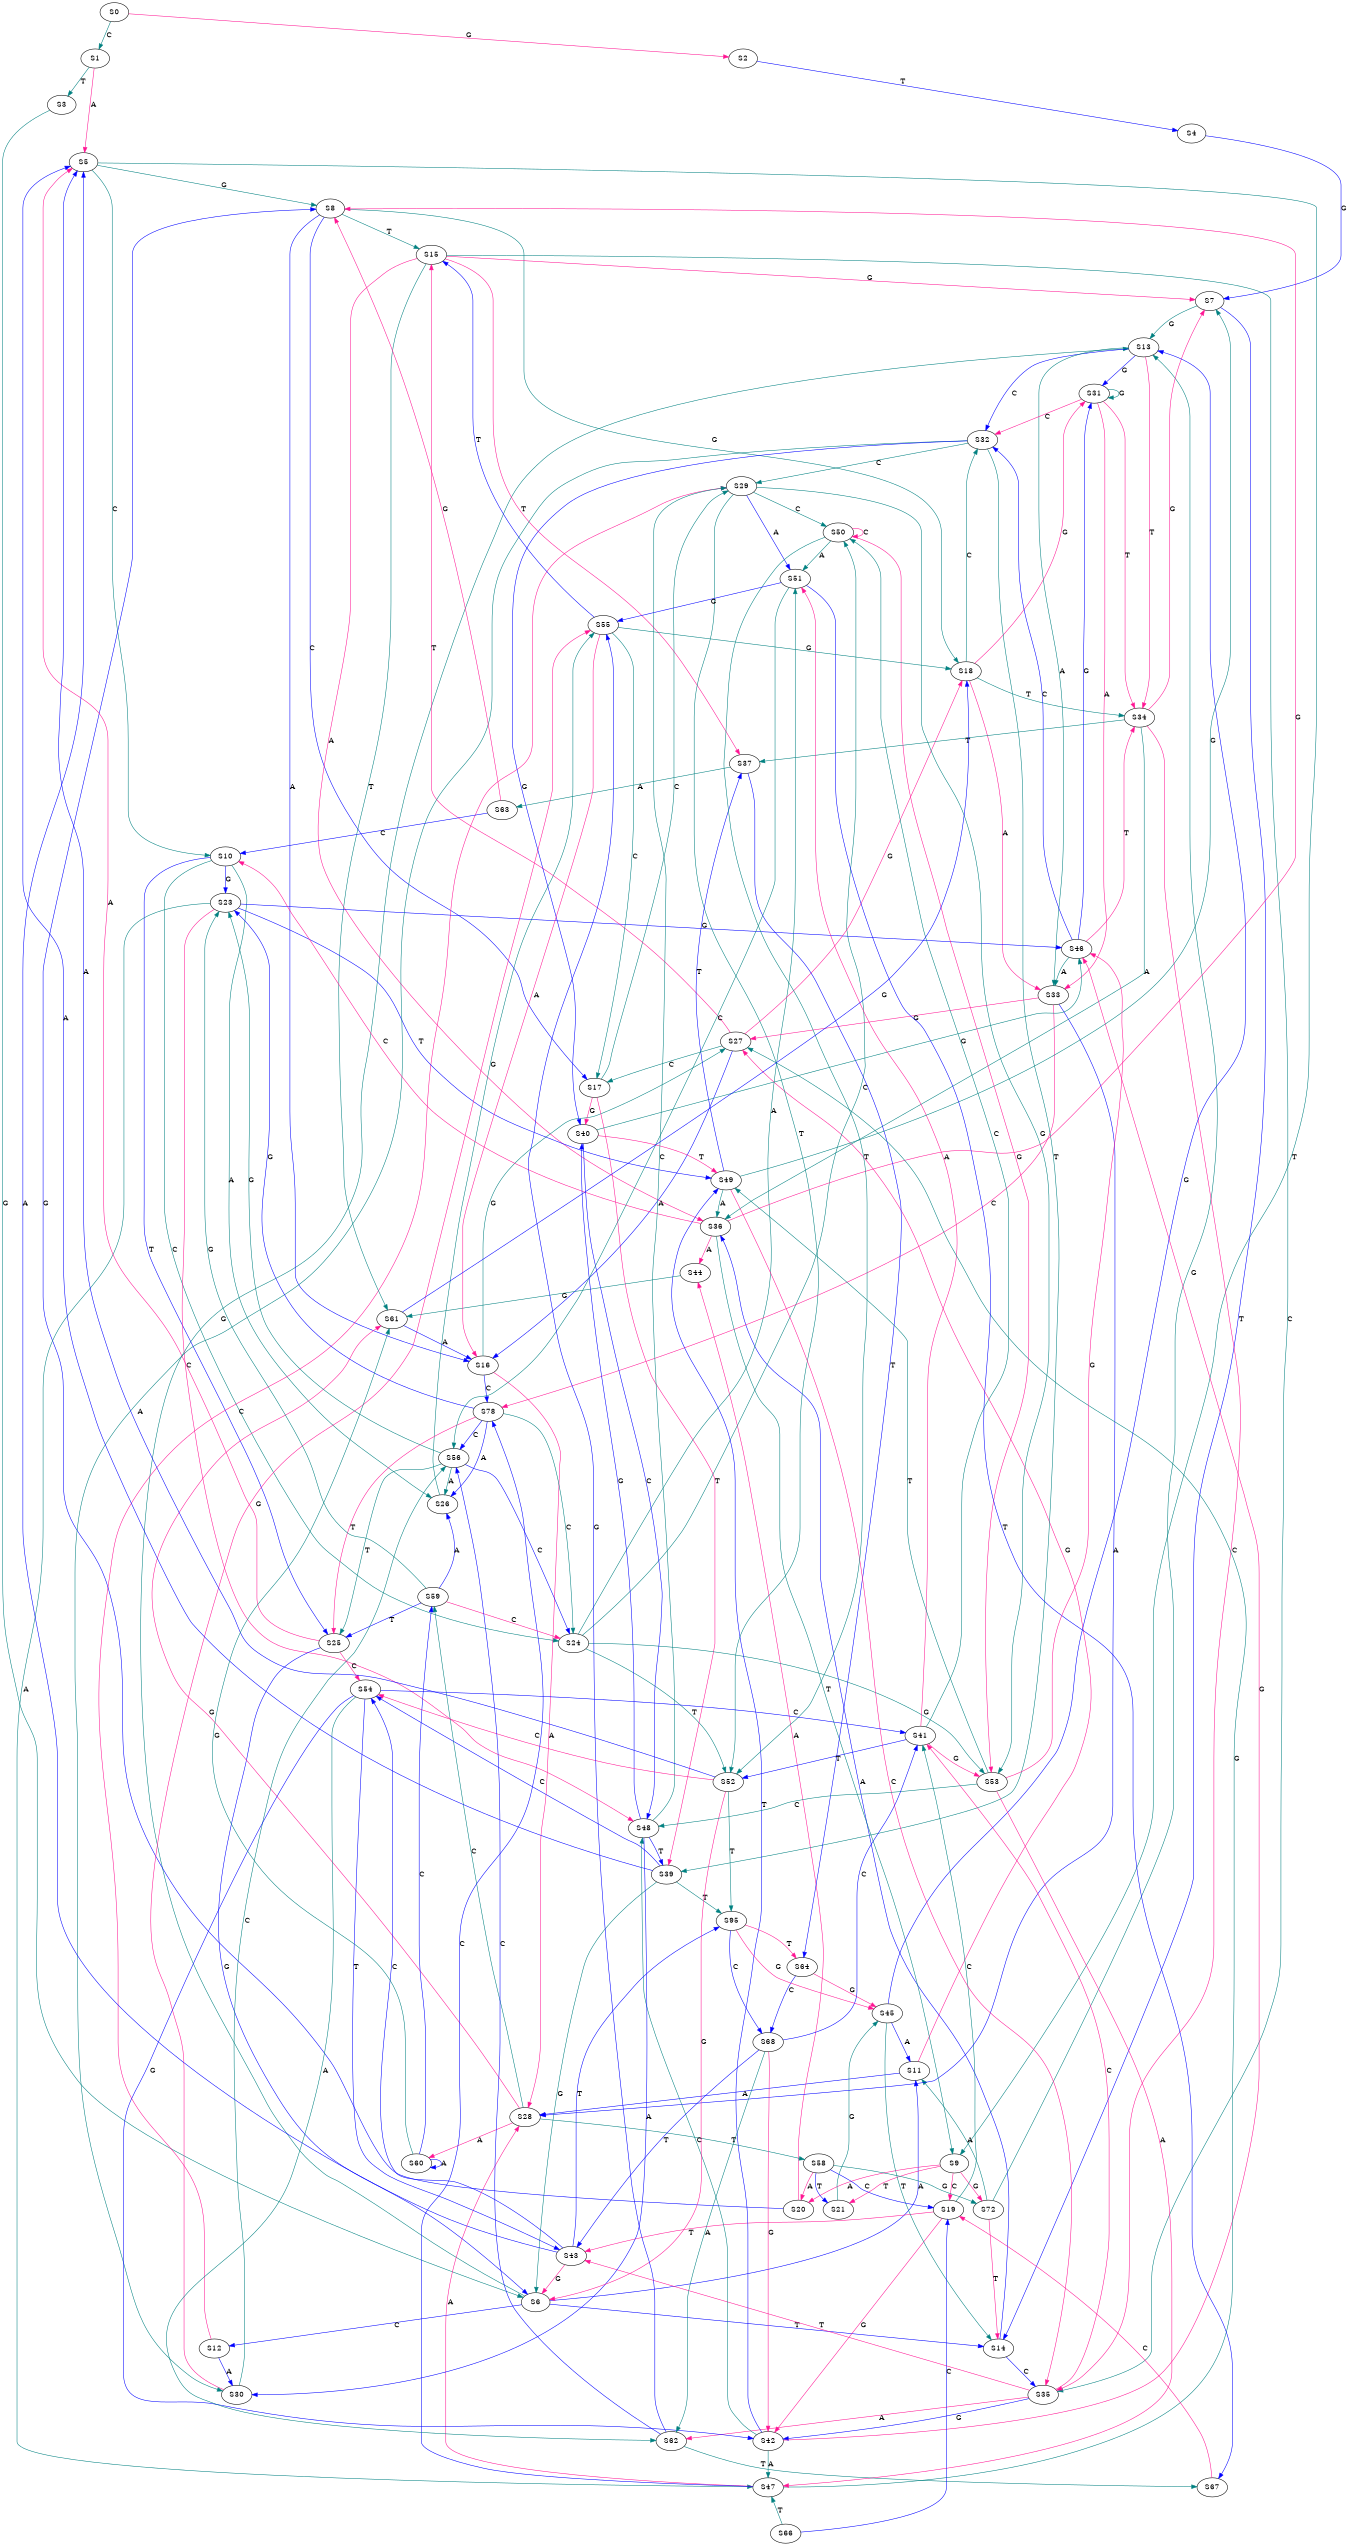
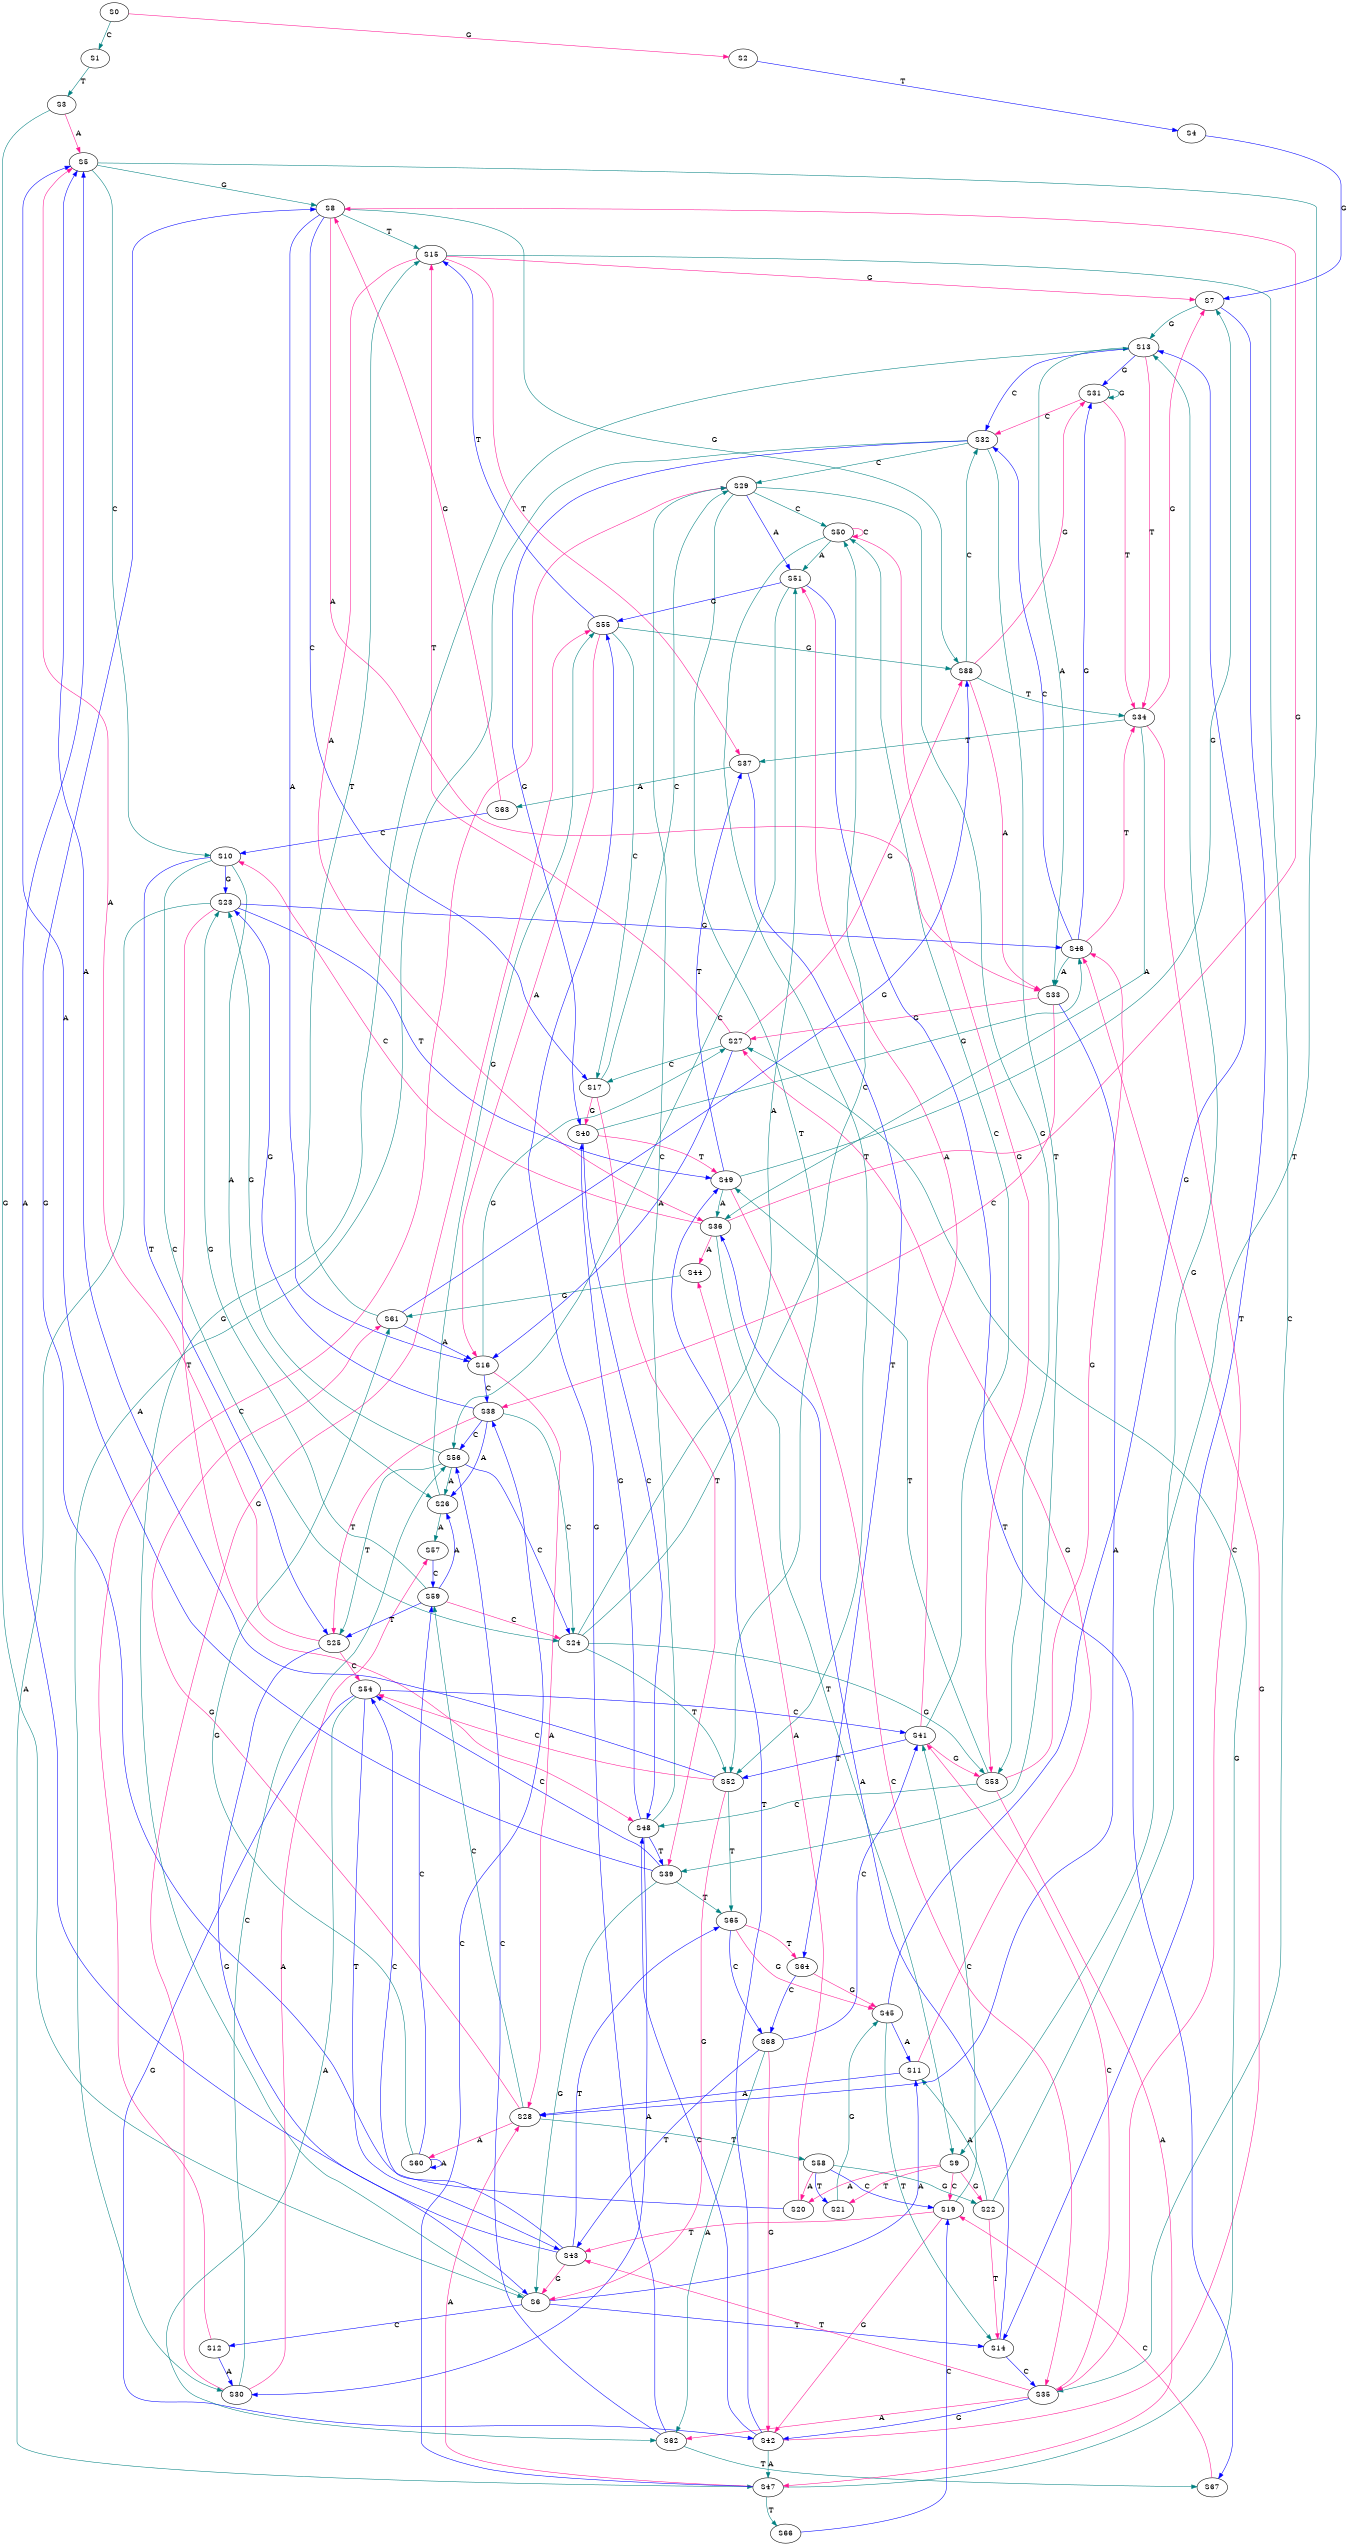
edge "S1" -> "S5": now "S3" -> "S5"
node "S18": label "S18" -> "S88"
edge "S31" -> "S33": now "S8" -> "S33"
edge "S15" -> "S61": reversed
edge "S23" -> "S48": label "C" -> "T"
node "S78": label "S78" -> "S38"
node "S57": added
node "S95": label "S95" -> "S65"
edge "S42" -> "S48": color teal -> blue
node "S72": label "S72" -> "S22"
edge "S66" -> "S47": reversed
